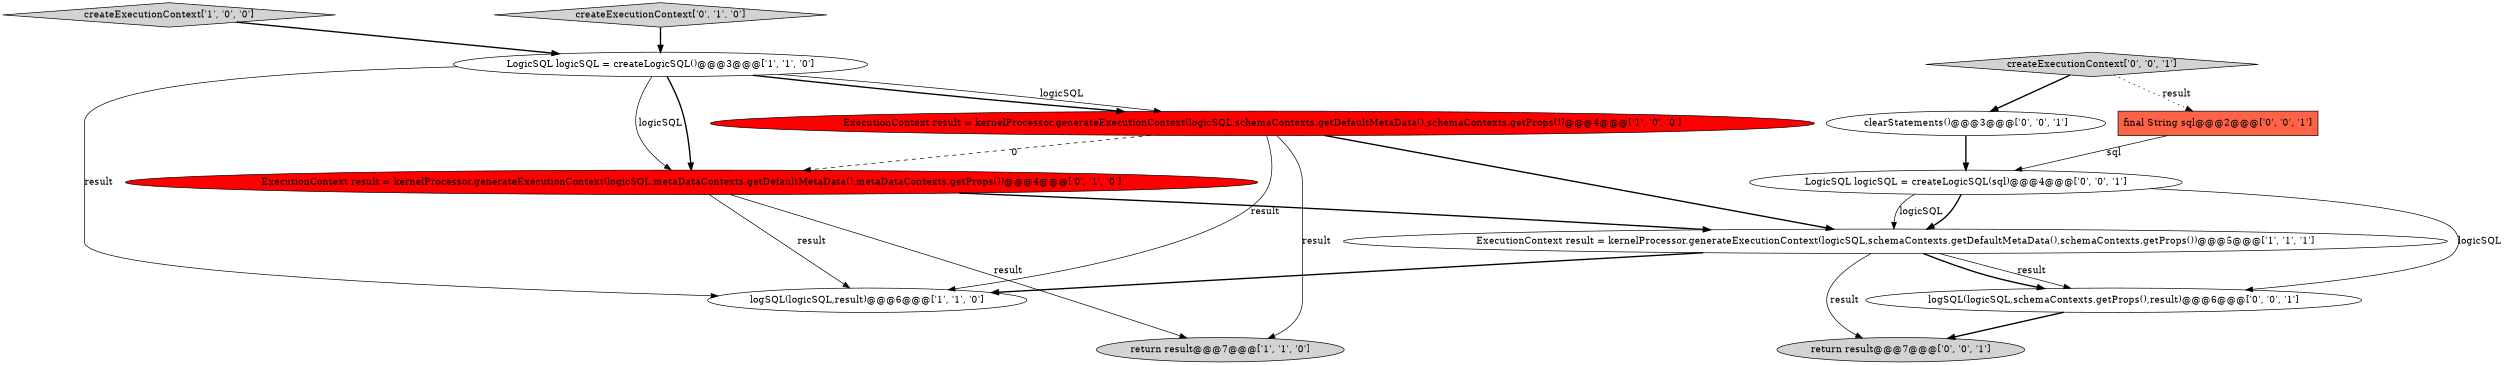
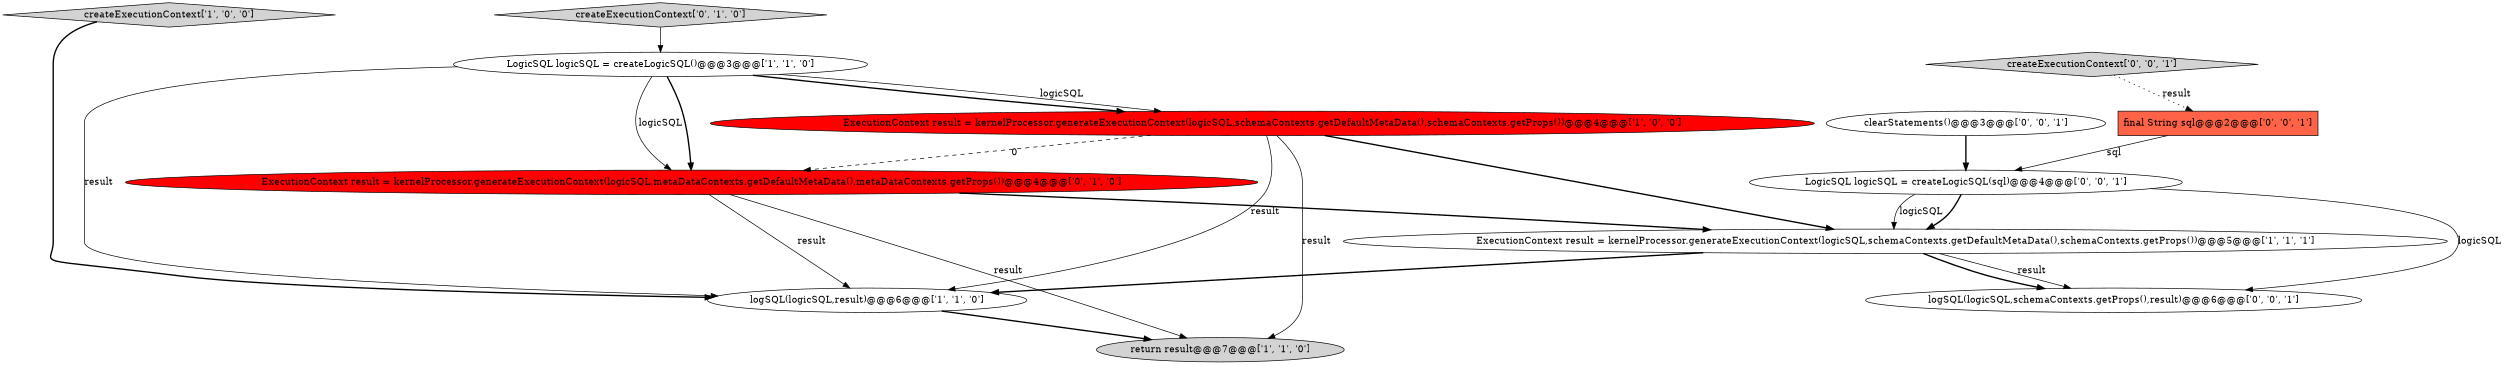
edge "createExecutionContext['0', '1', '0']" -> "LogicSQL logicSQL = createLogicSQL()@@@3@@@['1', '1', '0']": style bold -> solid
edge "createExecutionContext['1', '0', '0']" -> "LogicSQL logicSQL = createLogicSQL()@@@3@@@['1', '1', '0']": now "createExecutionContext['1', '0', '0']" -> "logSQL(logicSQL,result)@@@6@@@['1', '1', '0']"
edge "createExecutionContext['0', '0', '1']" -> "clearStatements()@@@3@@@['0', '0', '1']": removed
edge "logSQL(logicSQL,result)@@@6@@@['1', '1', '0']" -> "return result@@@7@@@['1', '1', '0']": added
node "return result@@@7@@@['0', '0', '1']": removed
